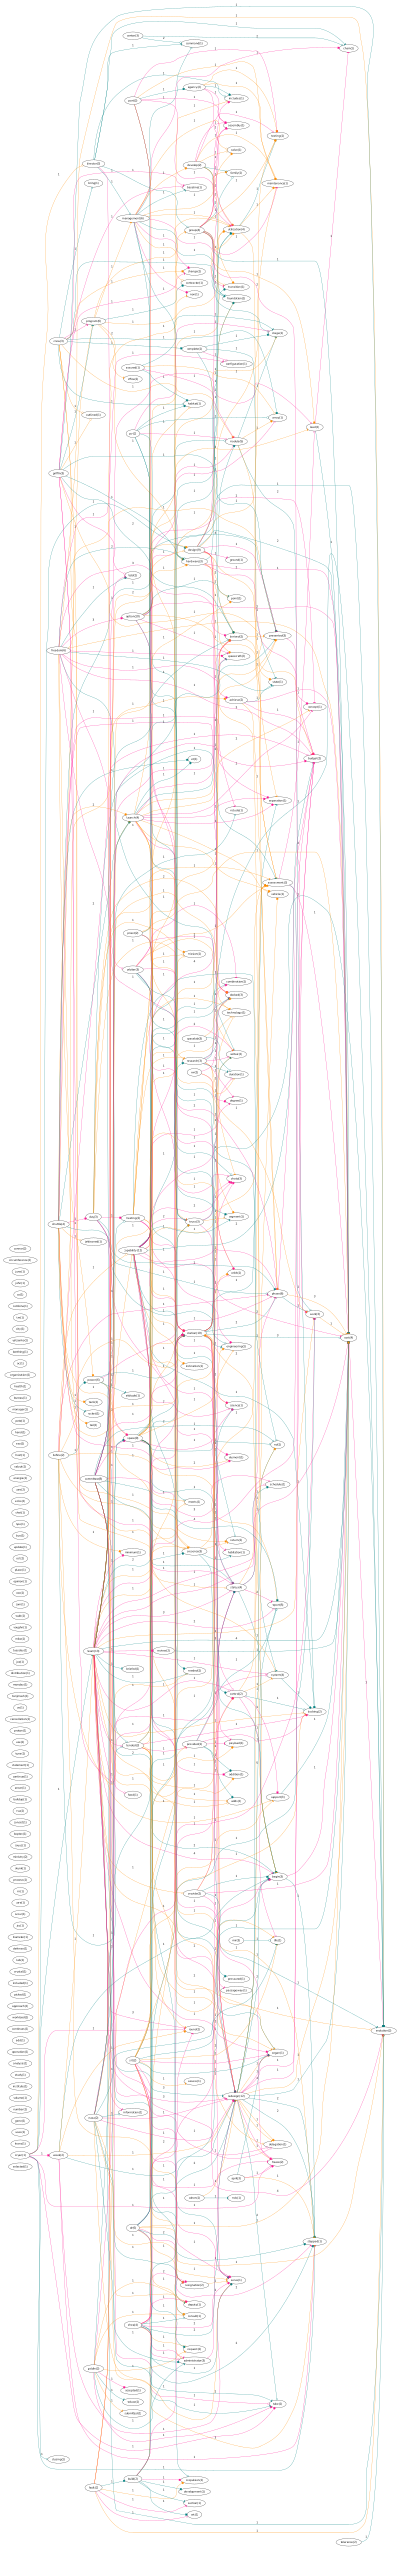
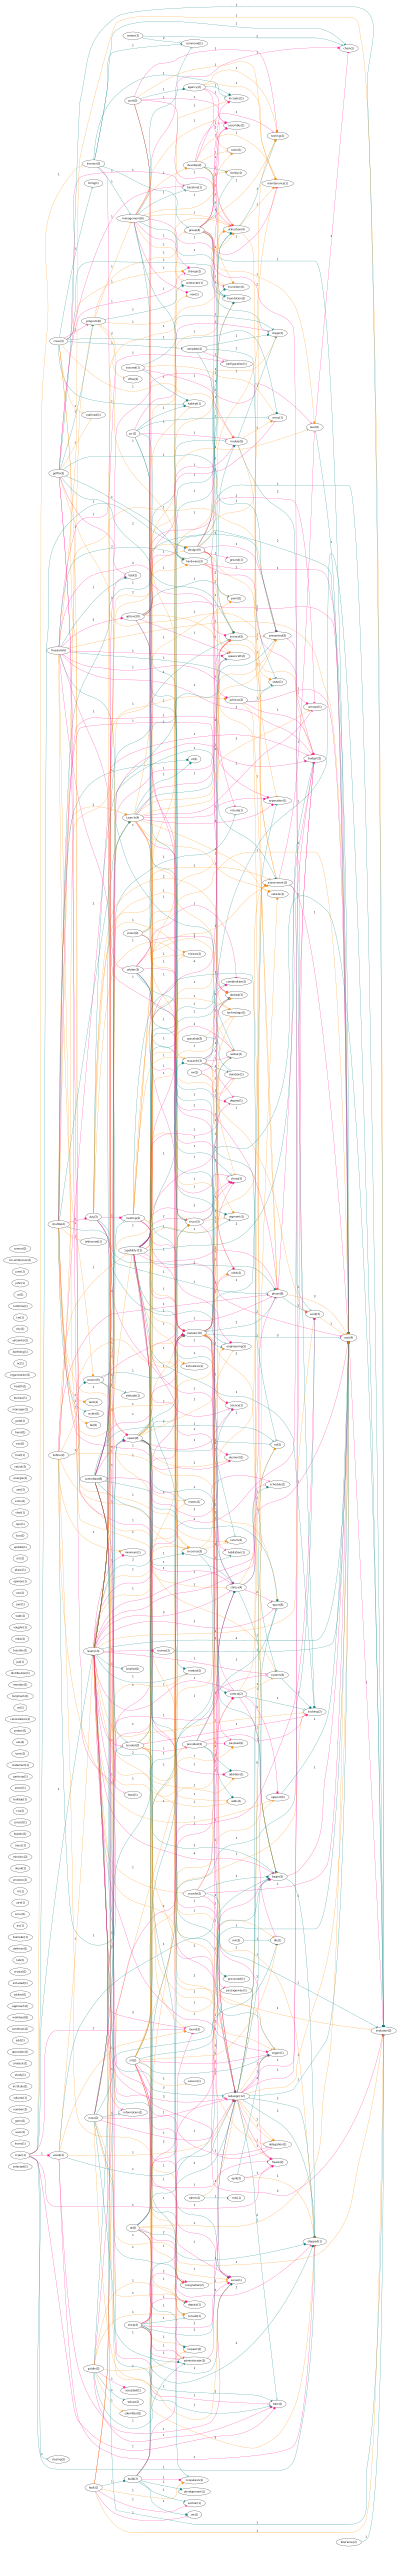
edge "crew(3)" -> "complete(1)": arrowhead box -> tee
